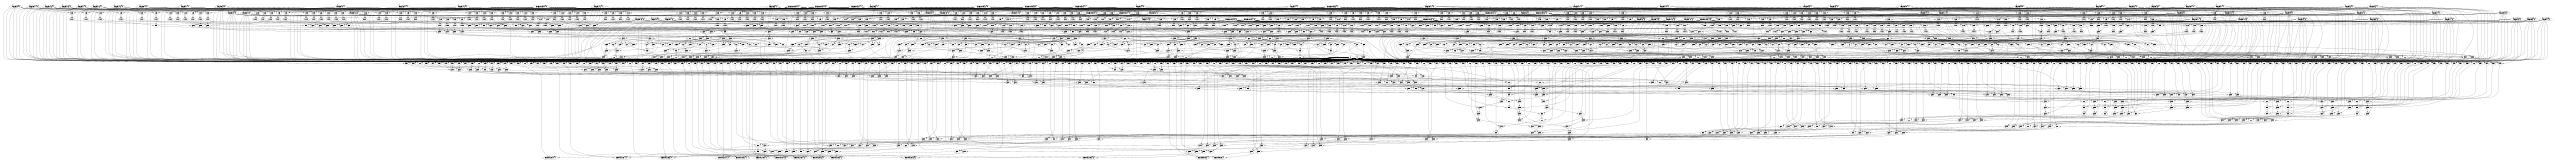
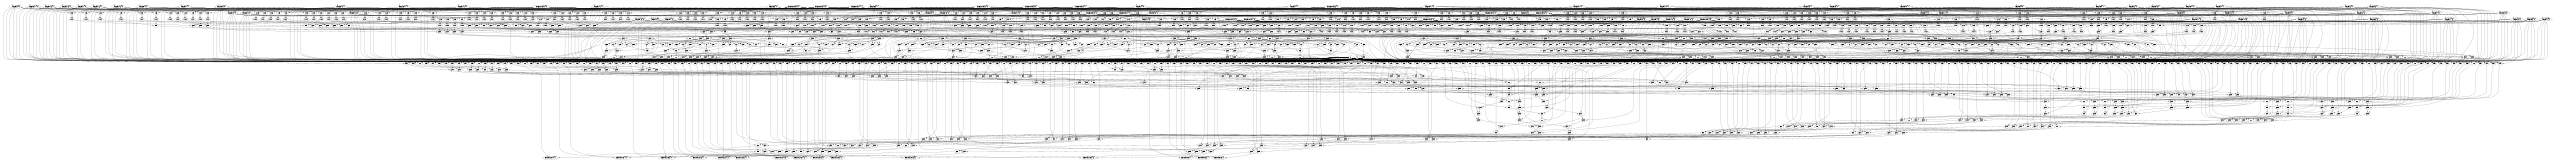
node "centroidSum[3][1]": added
node "centroidSum[0][2]": removed
node "centroidNum[1]": added
